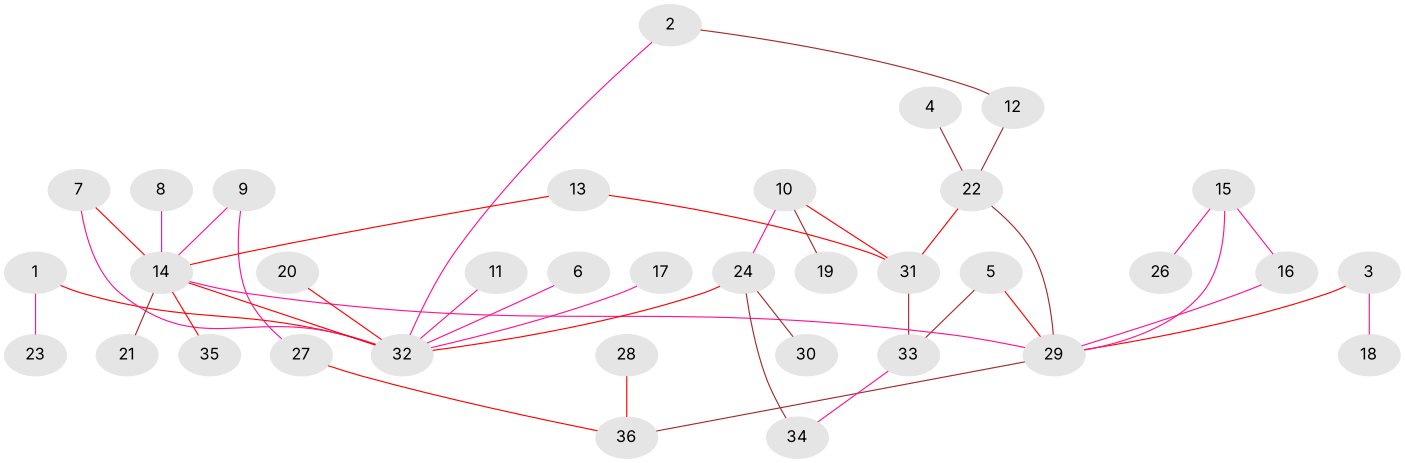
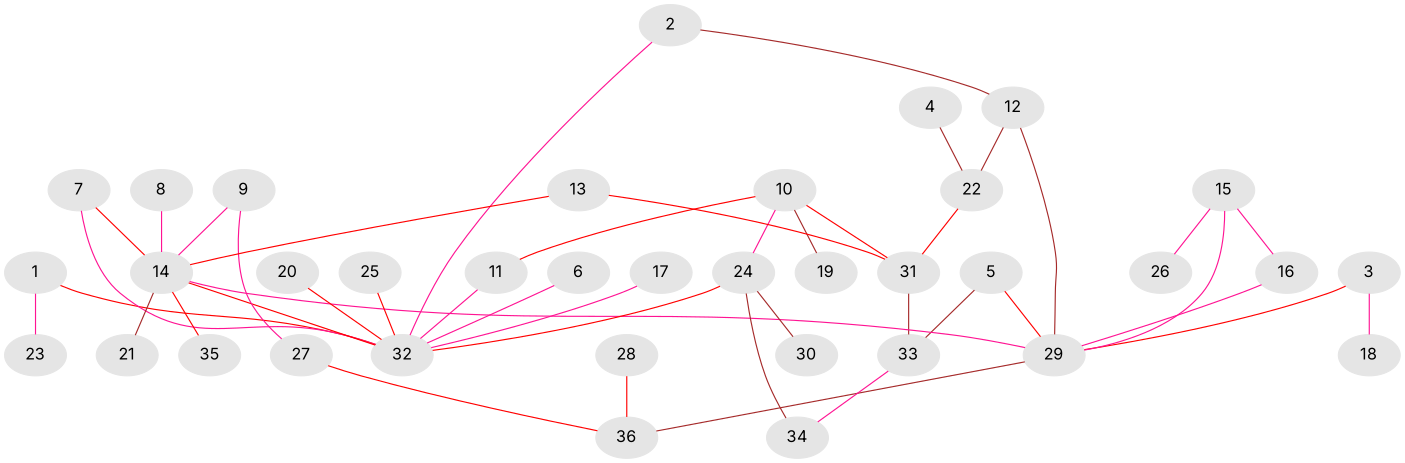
edge "10" -- "11": added
edge "22" -- "29": now "12" -- "29"
node "25": added
